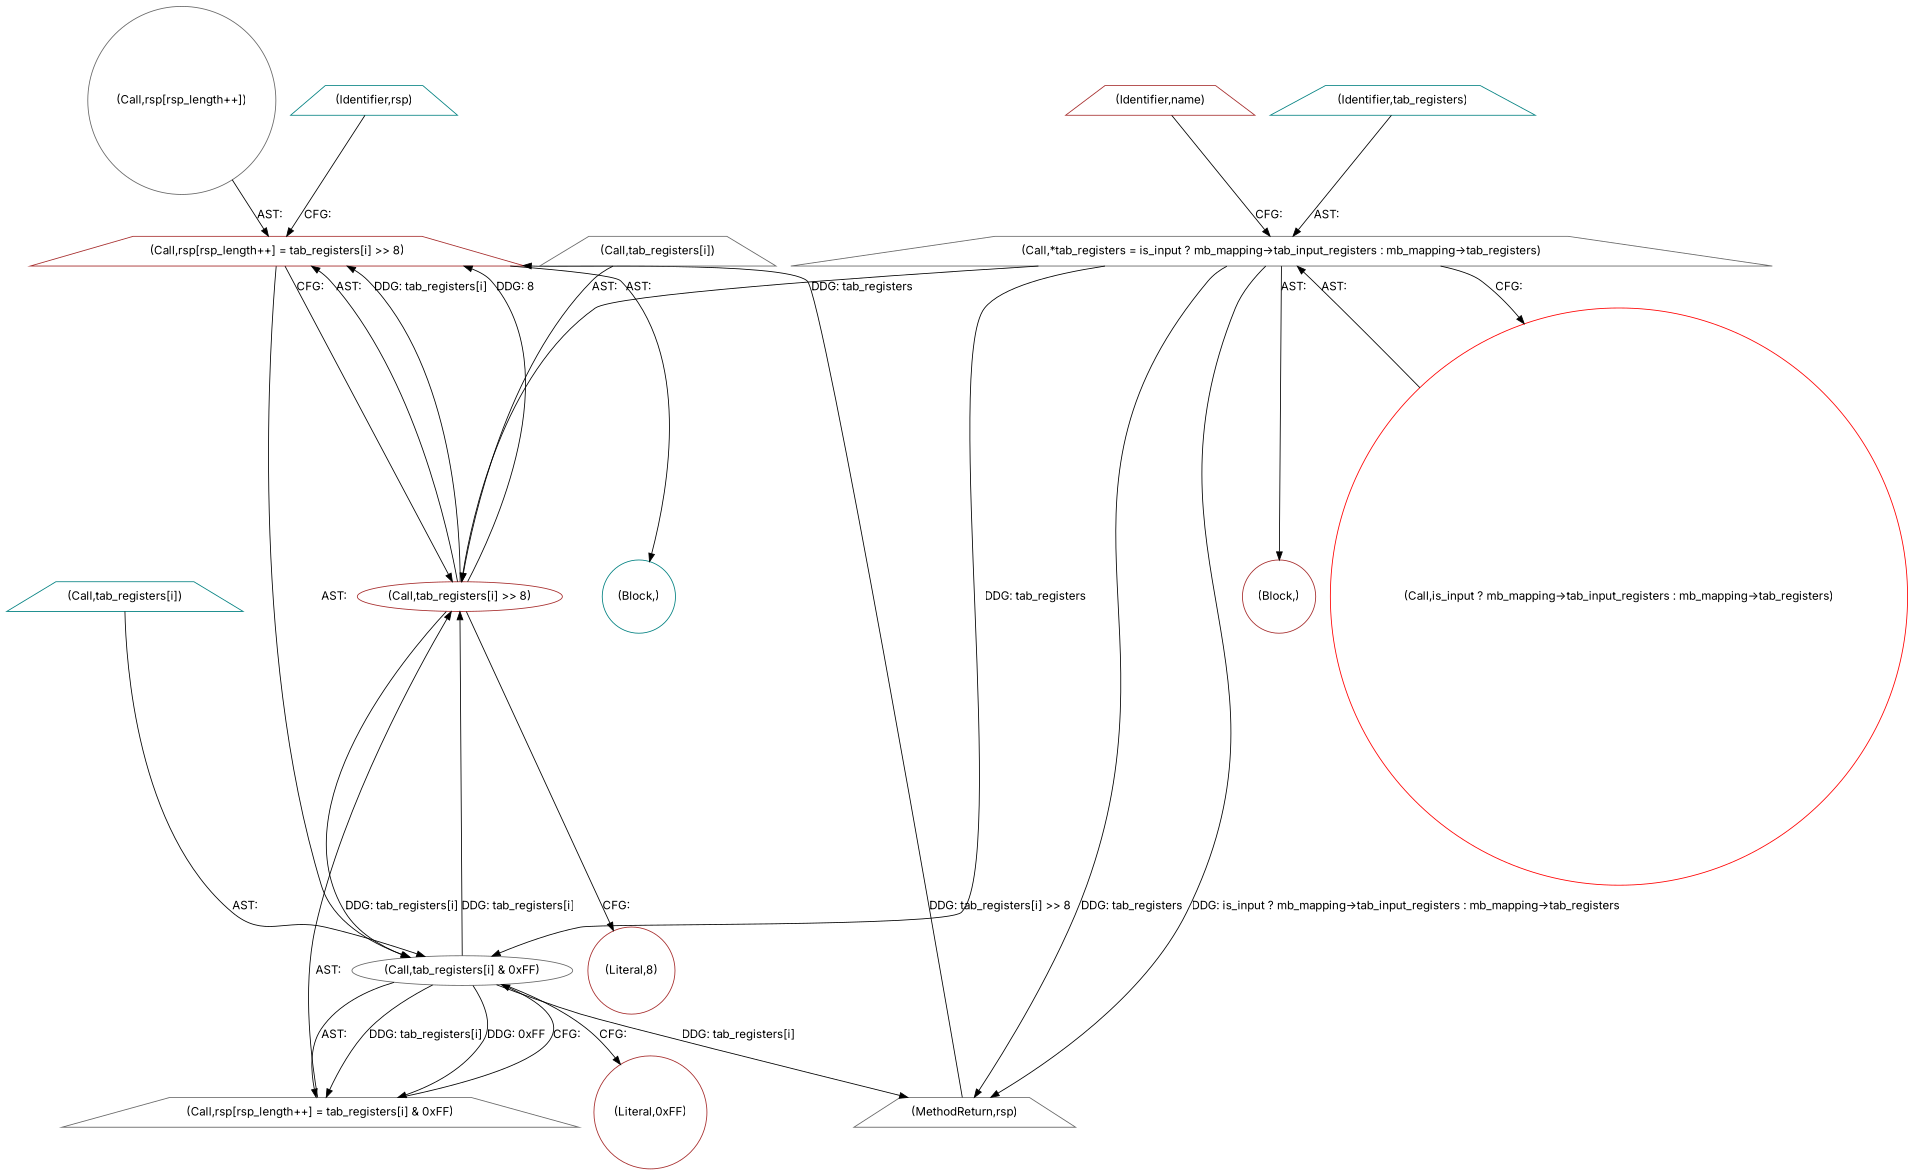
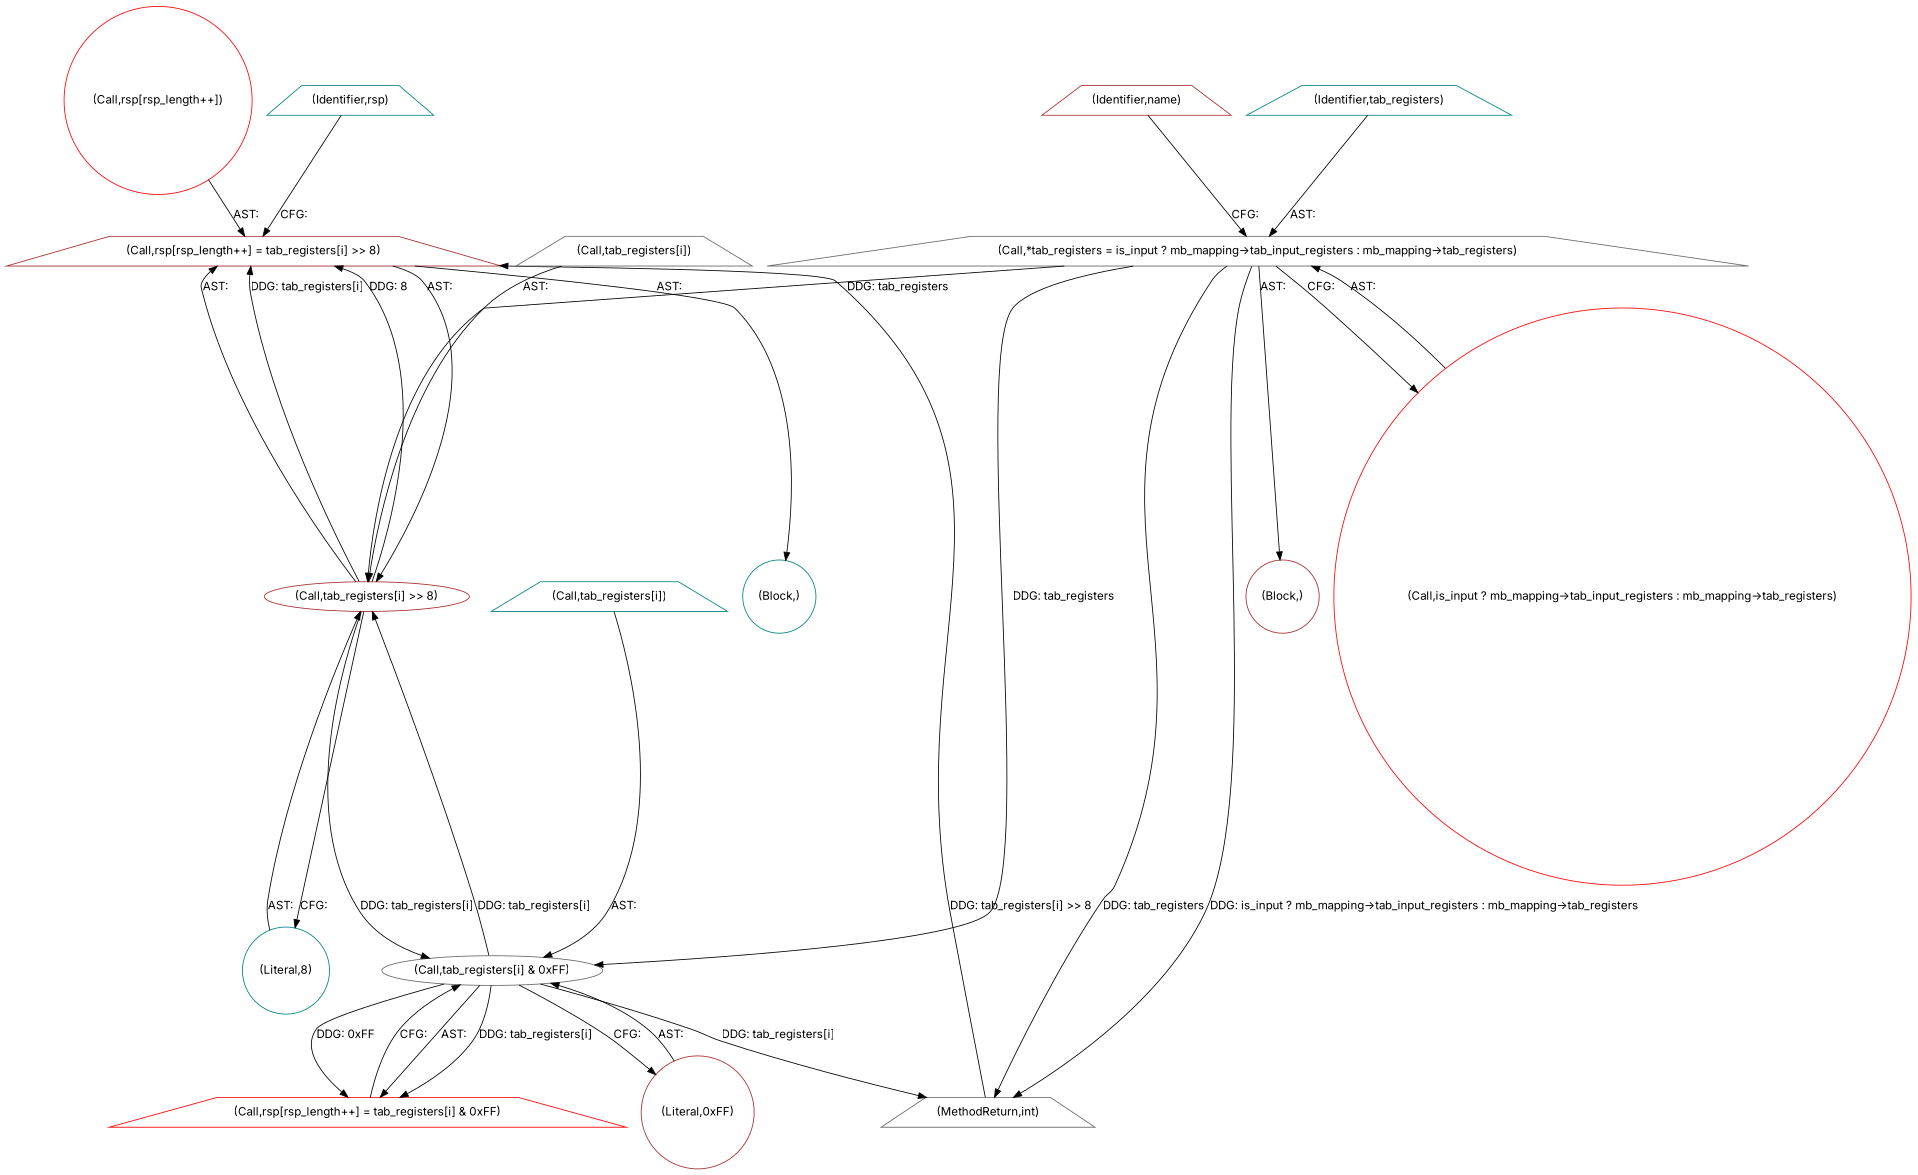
node "(Call,rsp[rsp_length++])": color gray40 -> red
edge "(Call,rsp[rsp_length++] = tab_registers[i] >> 8)" -> "(Call,tab_registers[i] >> 8)": label "CFG: " -> "AST: "
edge "(Call,rsp[rsp_length++] = tab_registers[i] >> 8)" -> "(Call,tab_registers[i] & 0xFF)": now "(Literal,0xFF)" -> "(Call,tab_registers[i] & 0xFF)"
edge "(Call,rsp[rsp_length++] = tab_registers[i] & 0xFF)" -> "(Call,tab_registers[i] >> 8)": now "(Literal,8)" -> "(Call,tab_registers[i] >> 8)"
node "(Literal,8)": color brown -> teal
node "(Call,rsp[rsp_length++] = tab_registers[i] & 0xFF)": color gray40 -> red
node "(MethodReturn,rsp)": label "(MethodReturn,rsp)" -> "(MethodReturn,int)"
